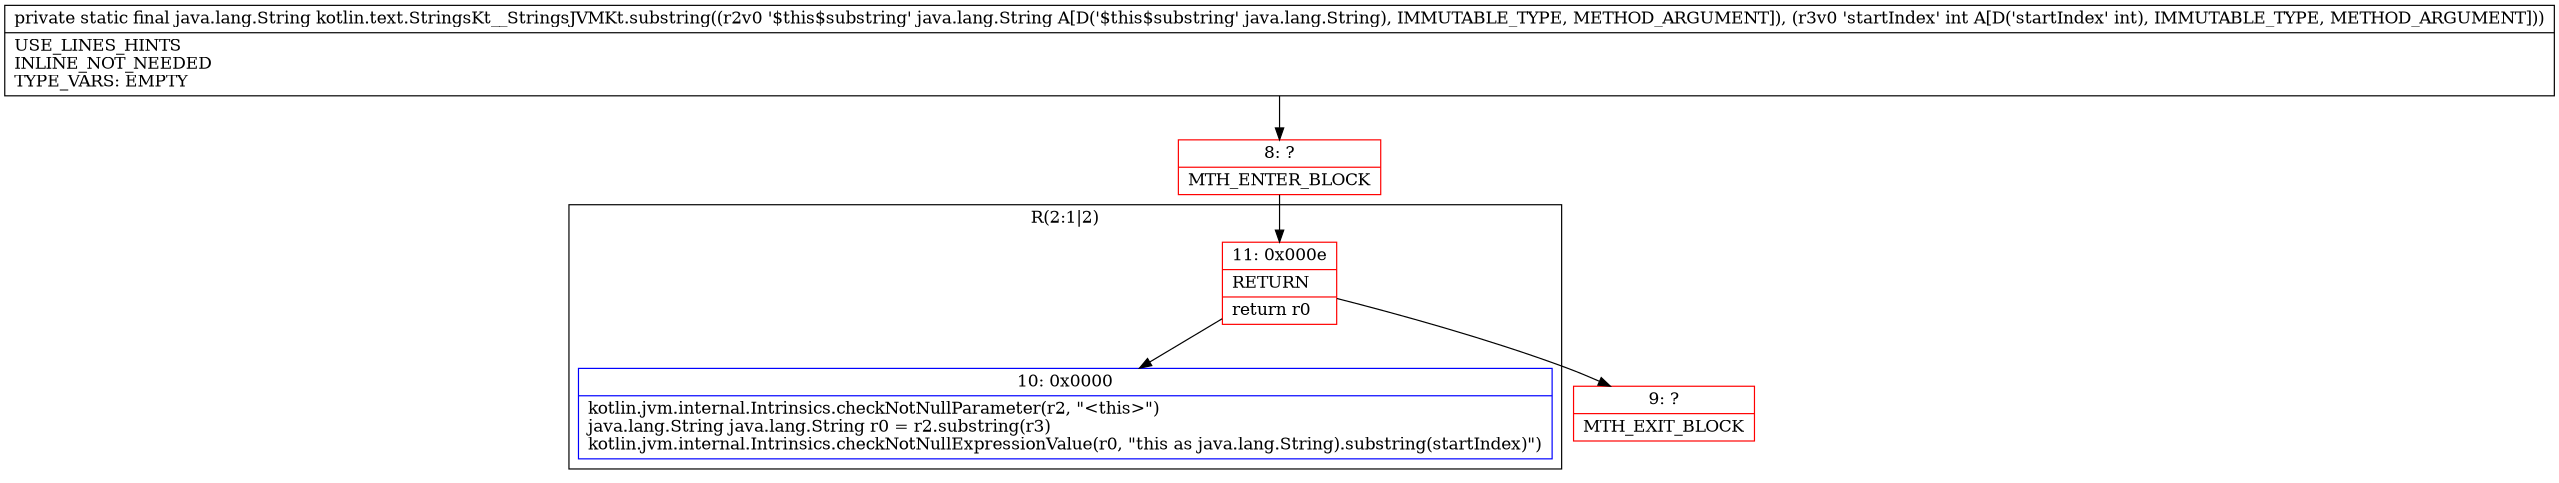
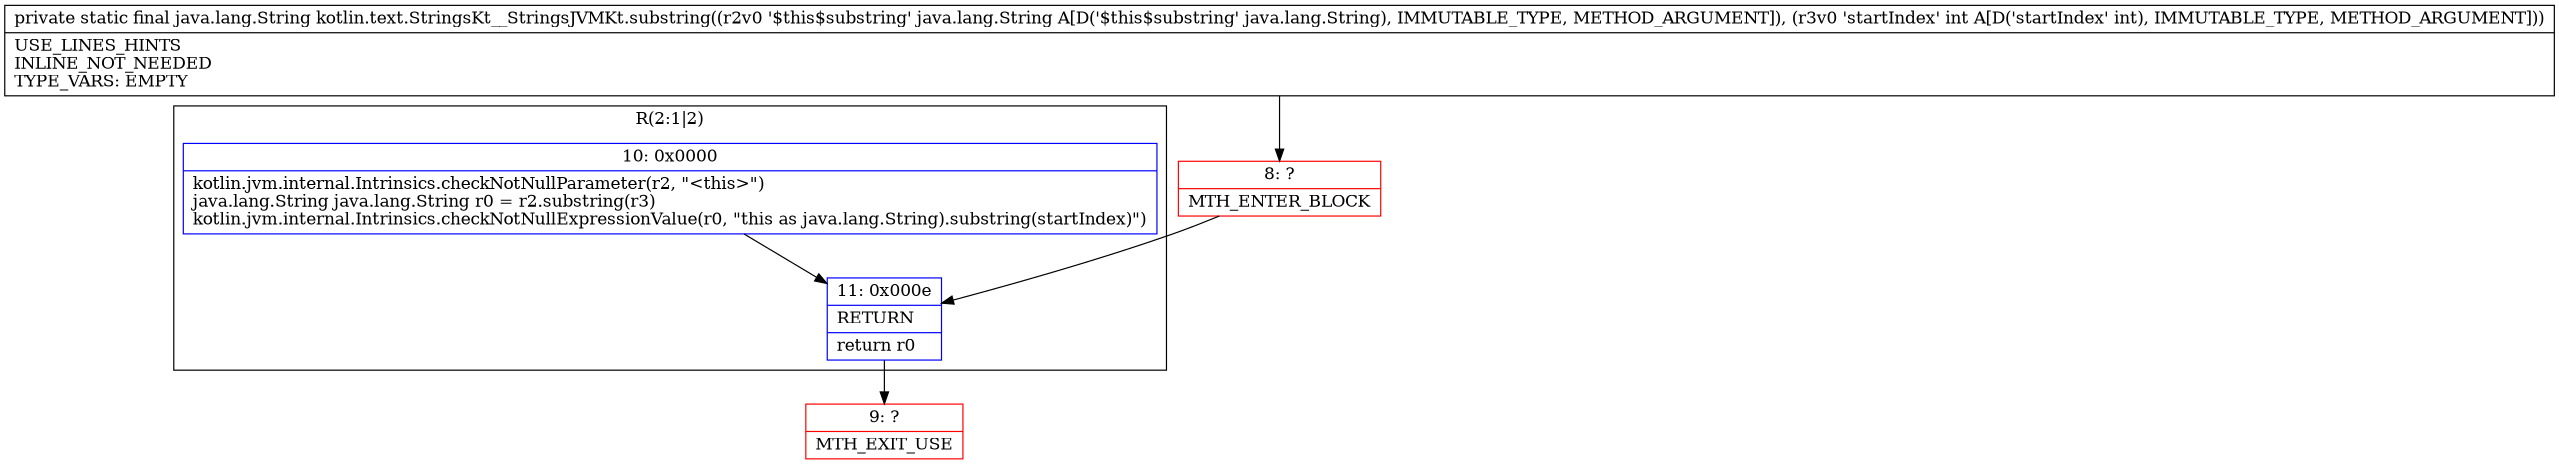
node "11: 0x000e": color red -> blue
edge "11: 0x000e" -> "10: 0x0000": reversed
node "9: ?": text "MTH_EXIT_BLOCK" -> "MTH_EXIT_USE"
